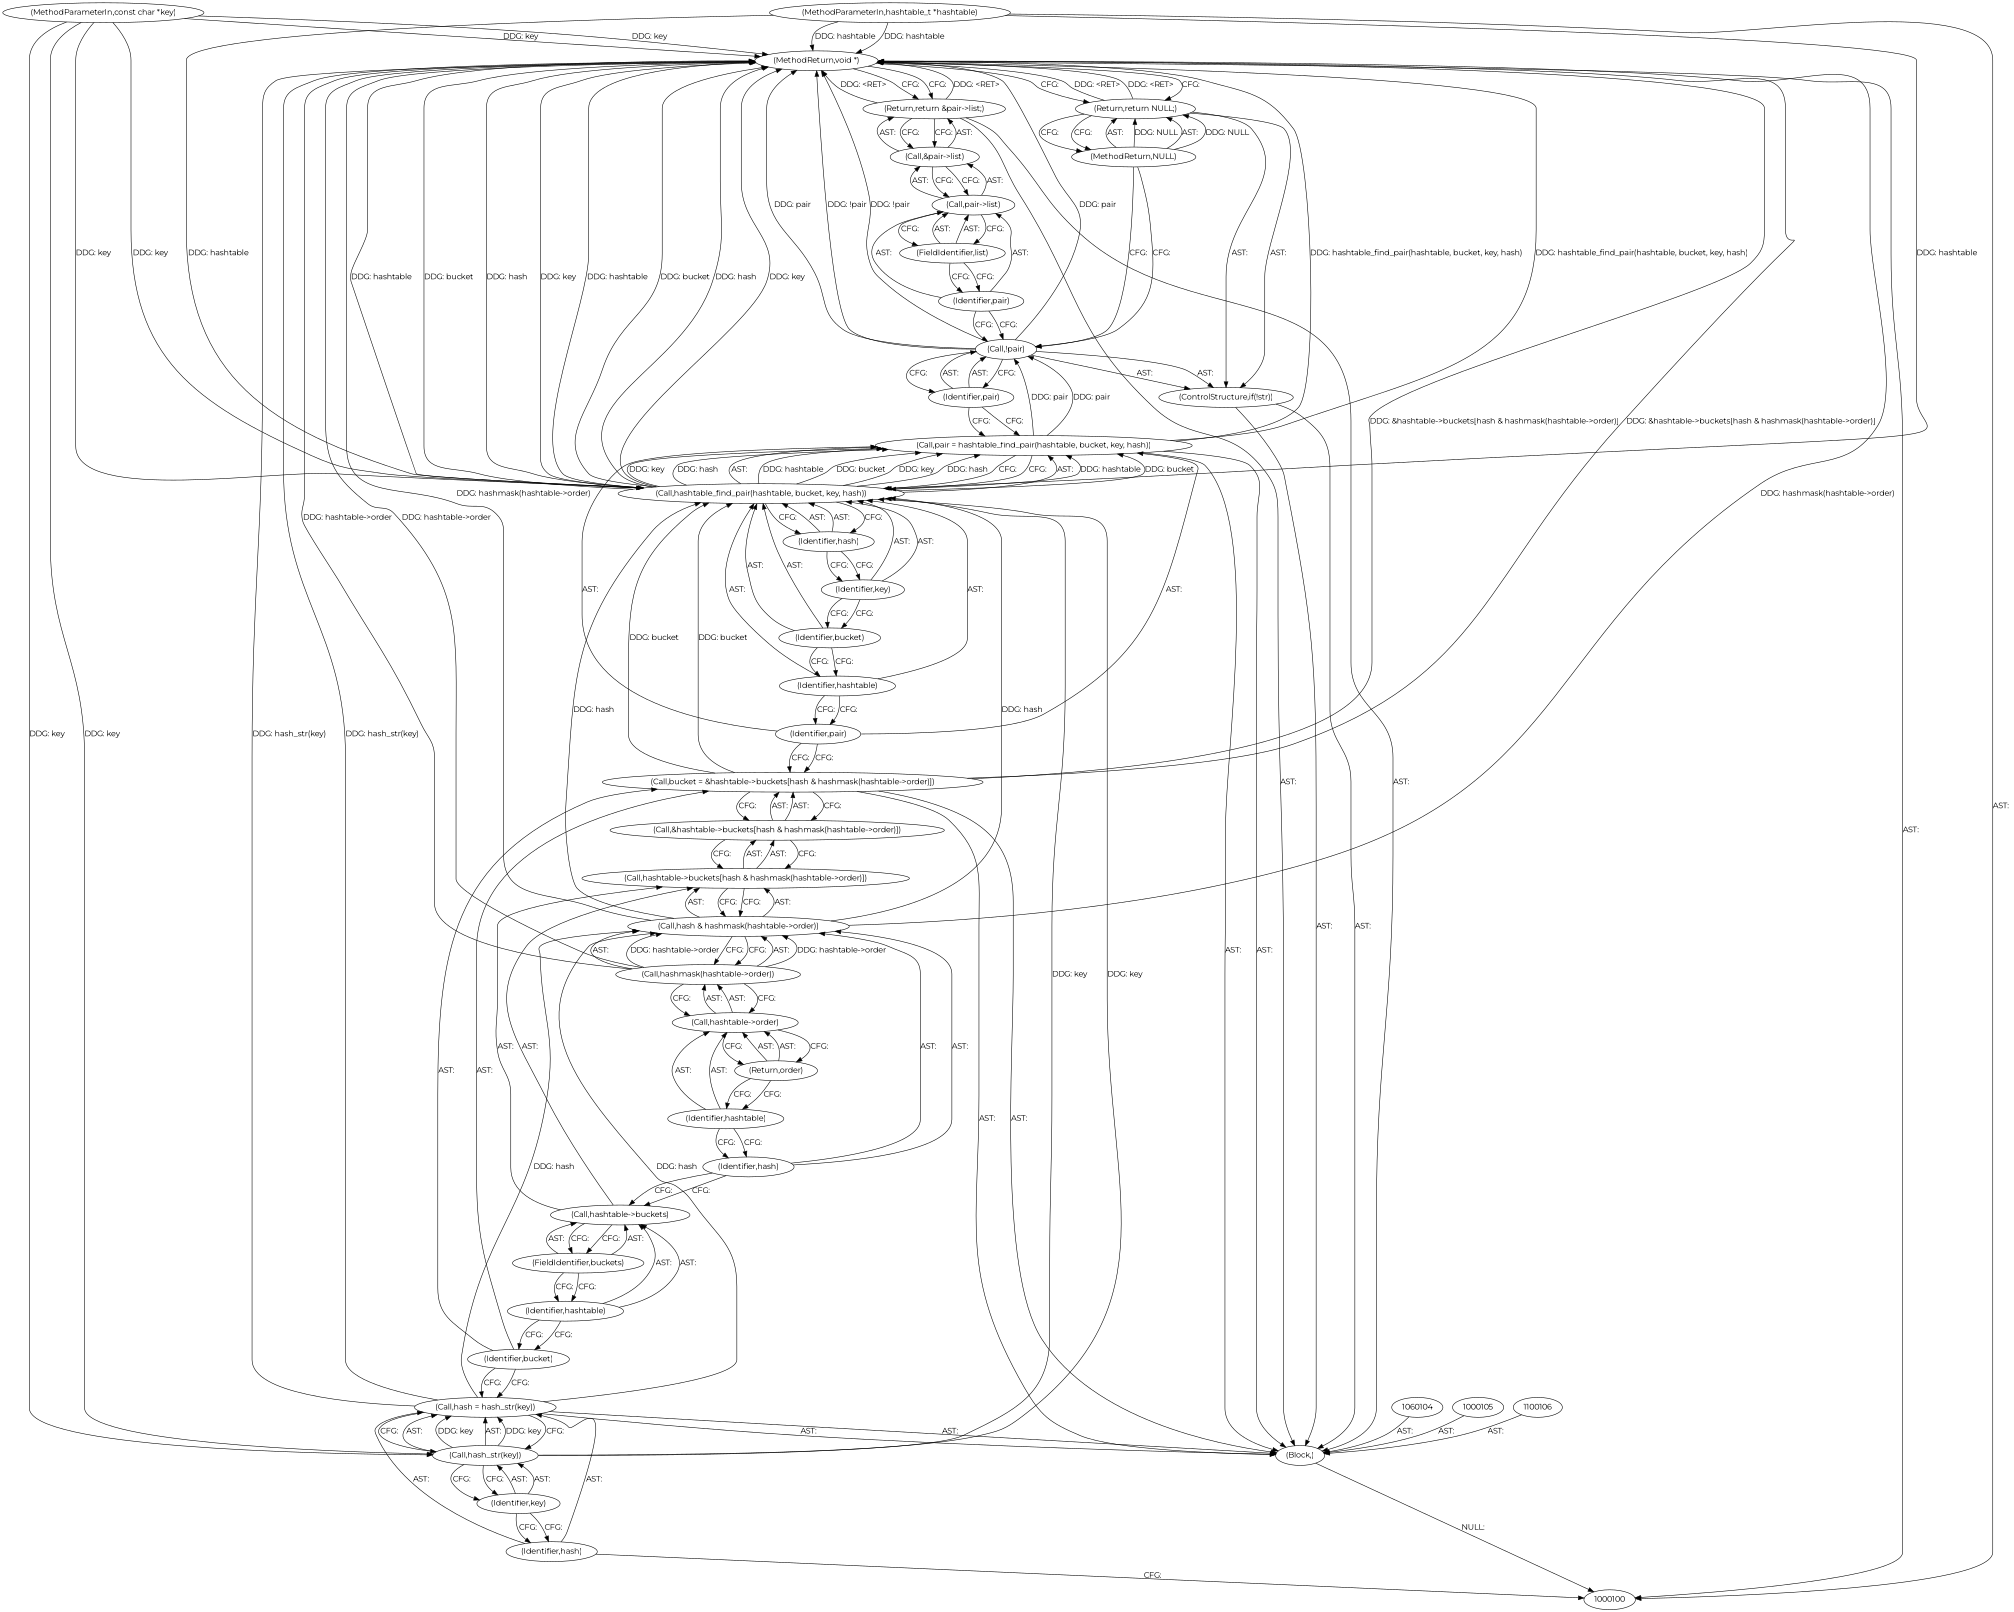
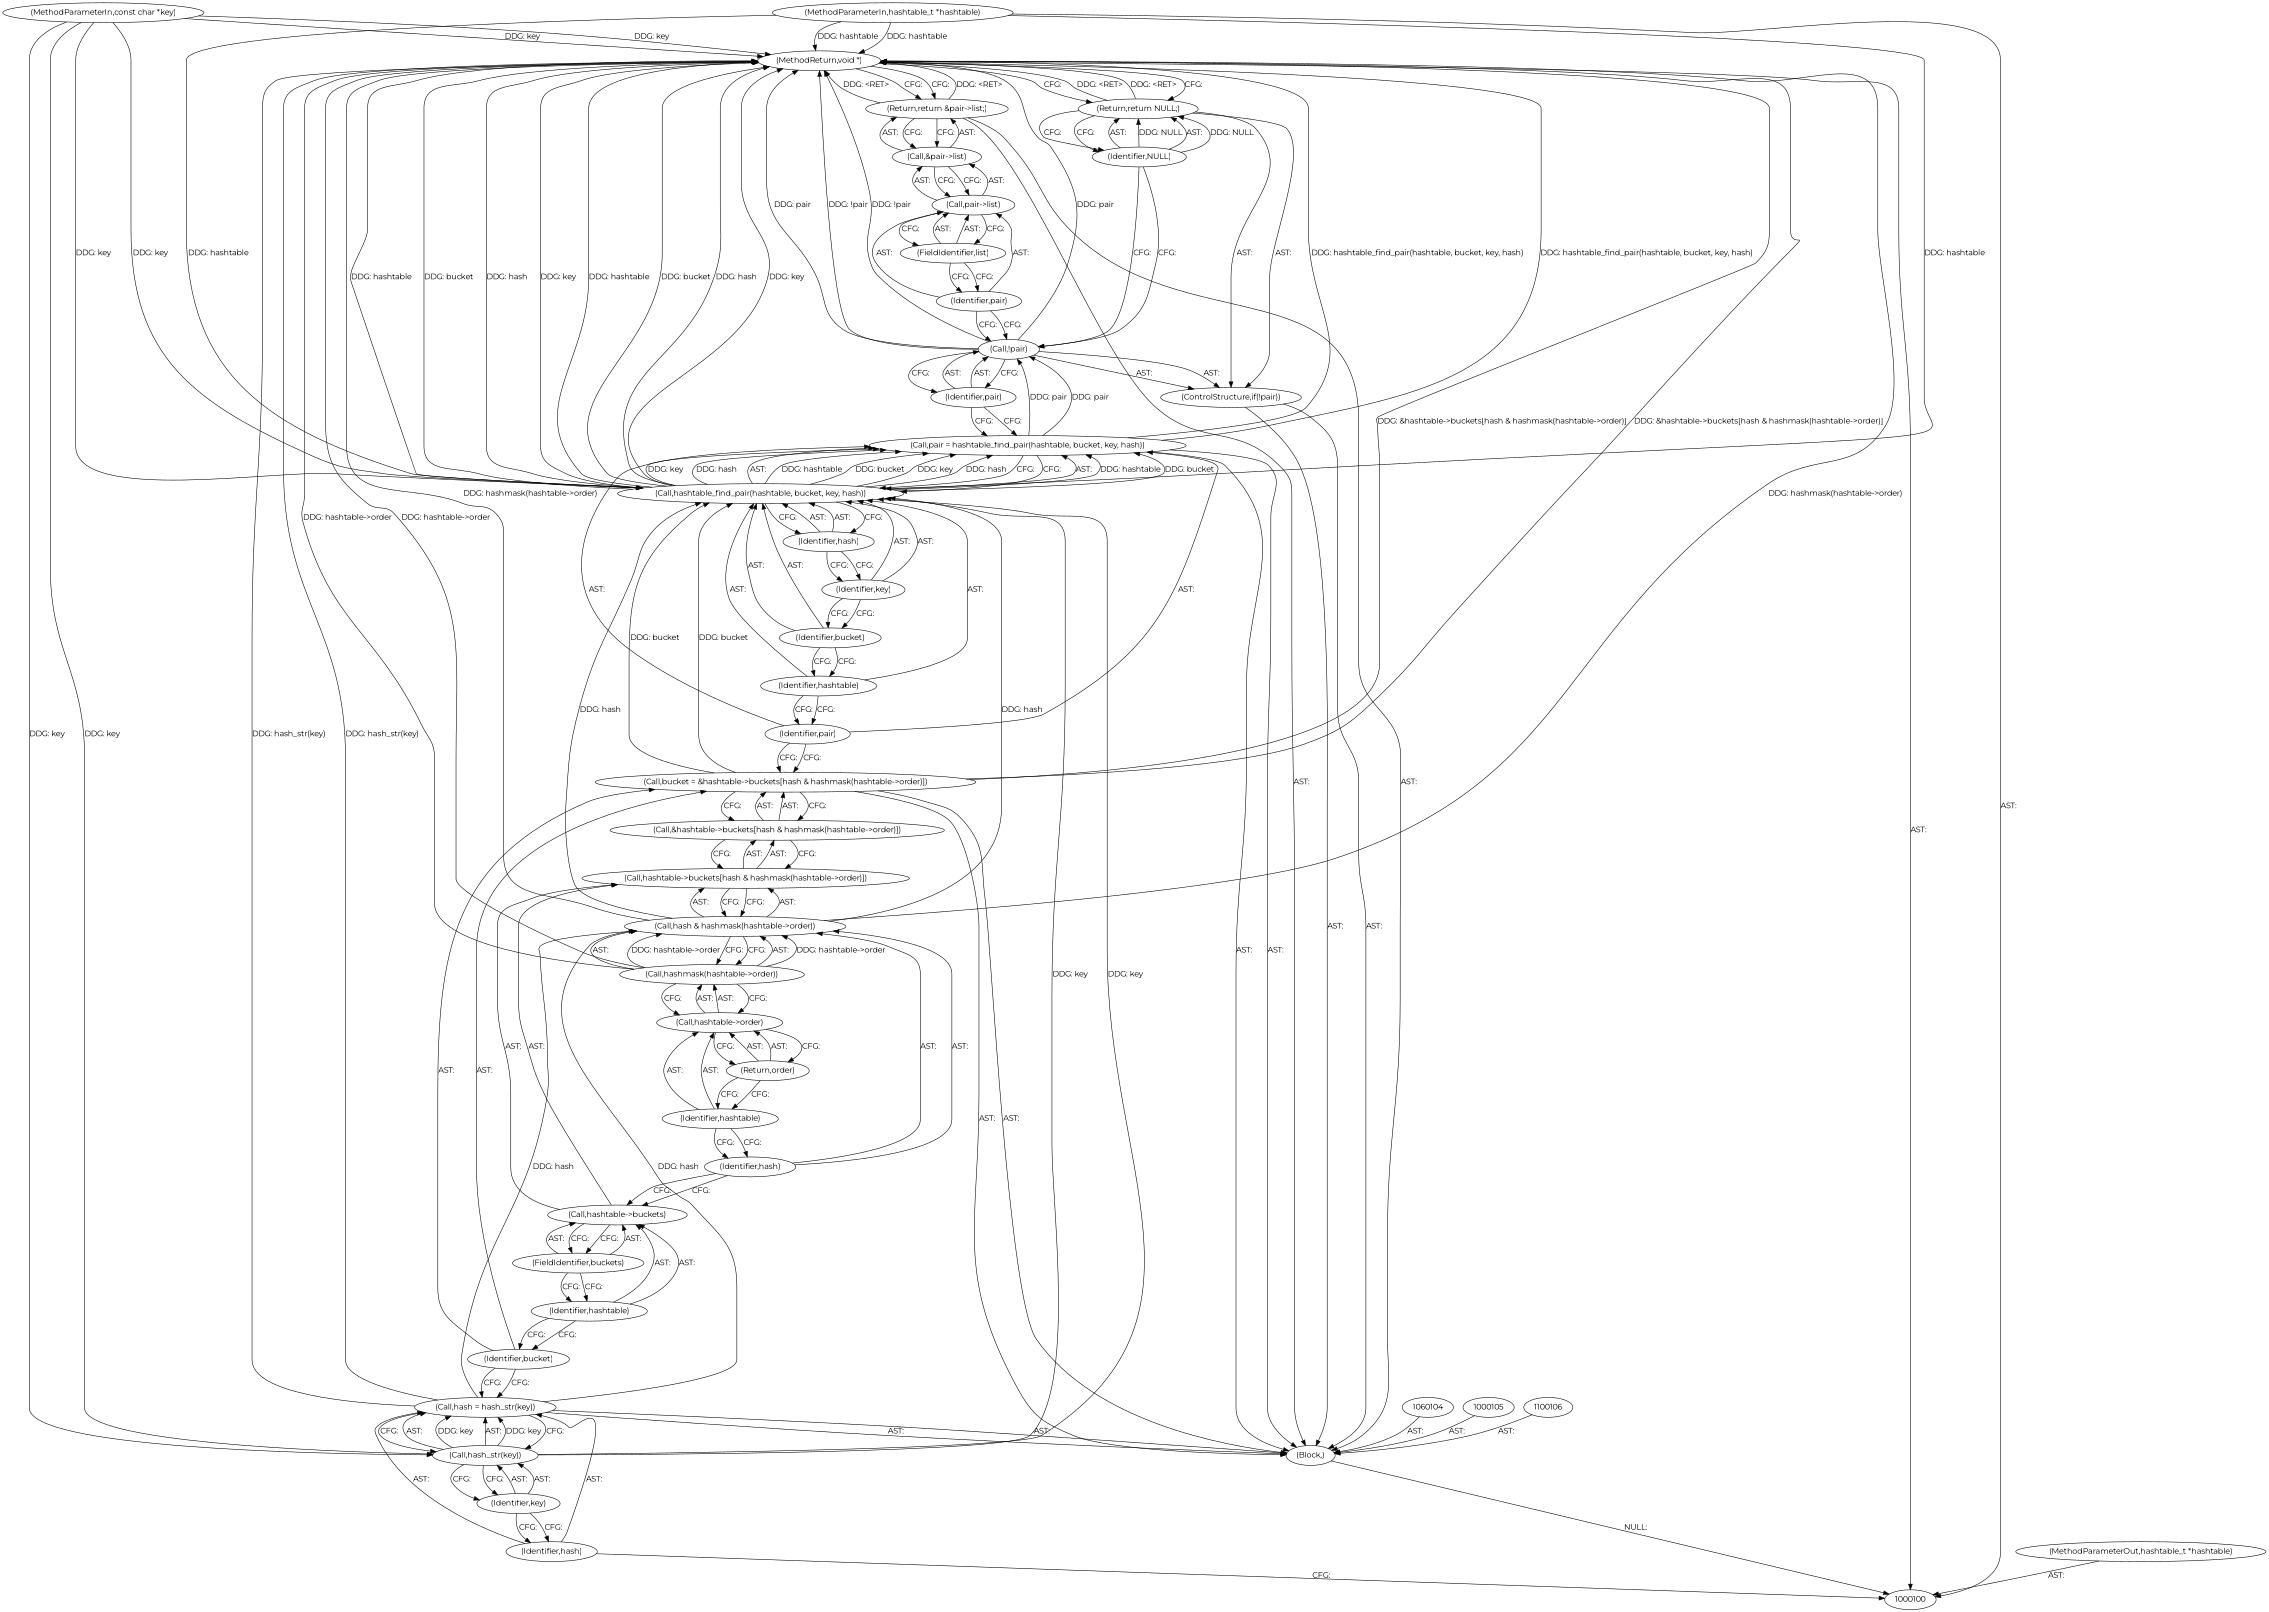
node "(MethodReturn,NULL)": label "(MethodReturn,NULL)" -> "(Identifier,NULL)"
node "(ControlStructure,if(!str))": label "(ControlStructure,if(!str))" -> "(ControlStructure,if(!pair))"
node "(MethodParameterOut,hashtable_t *hashtable)": added
